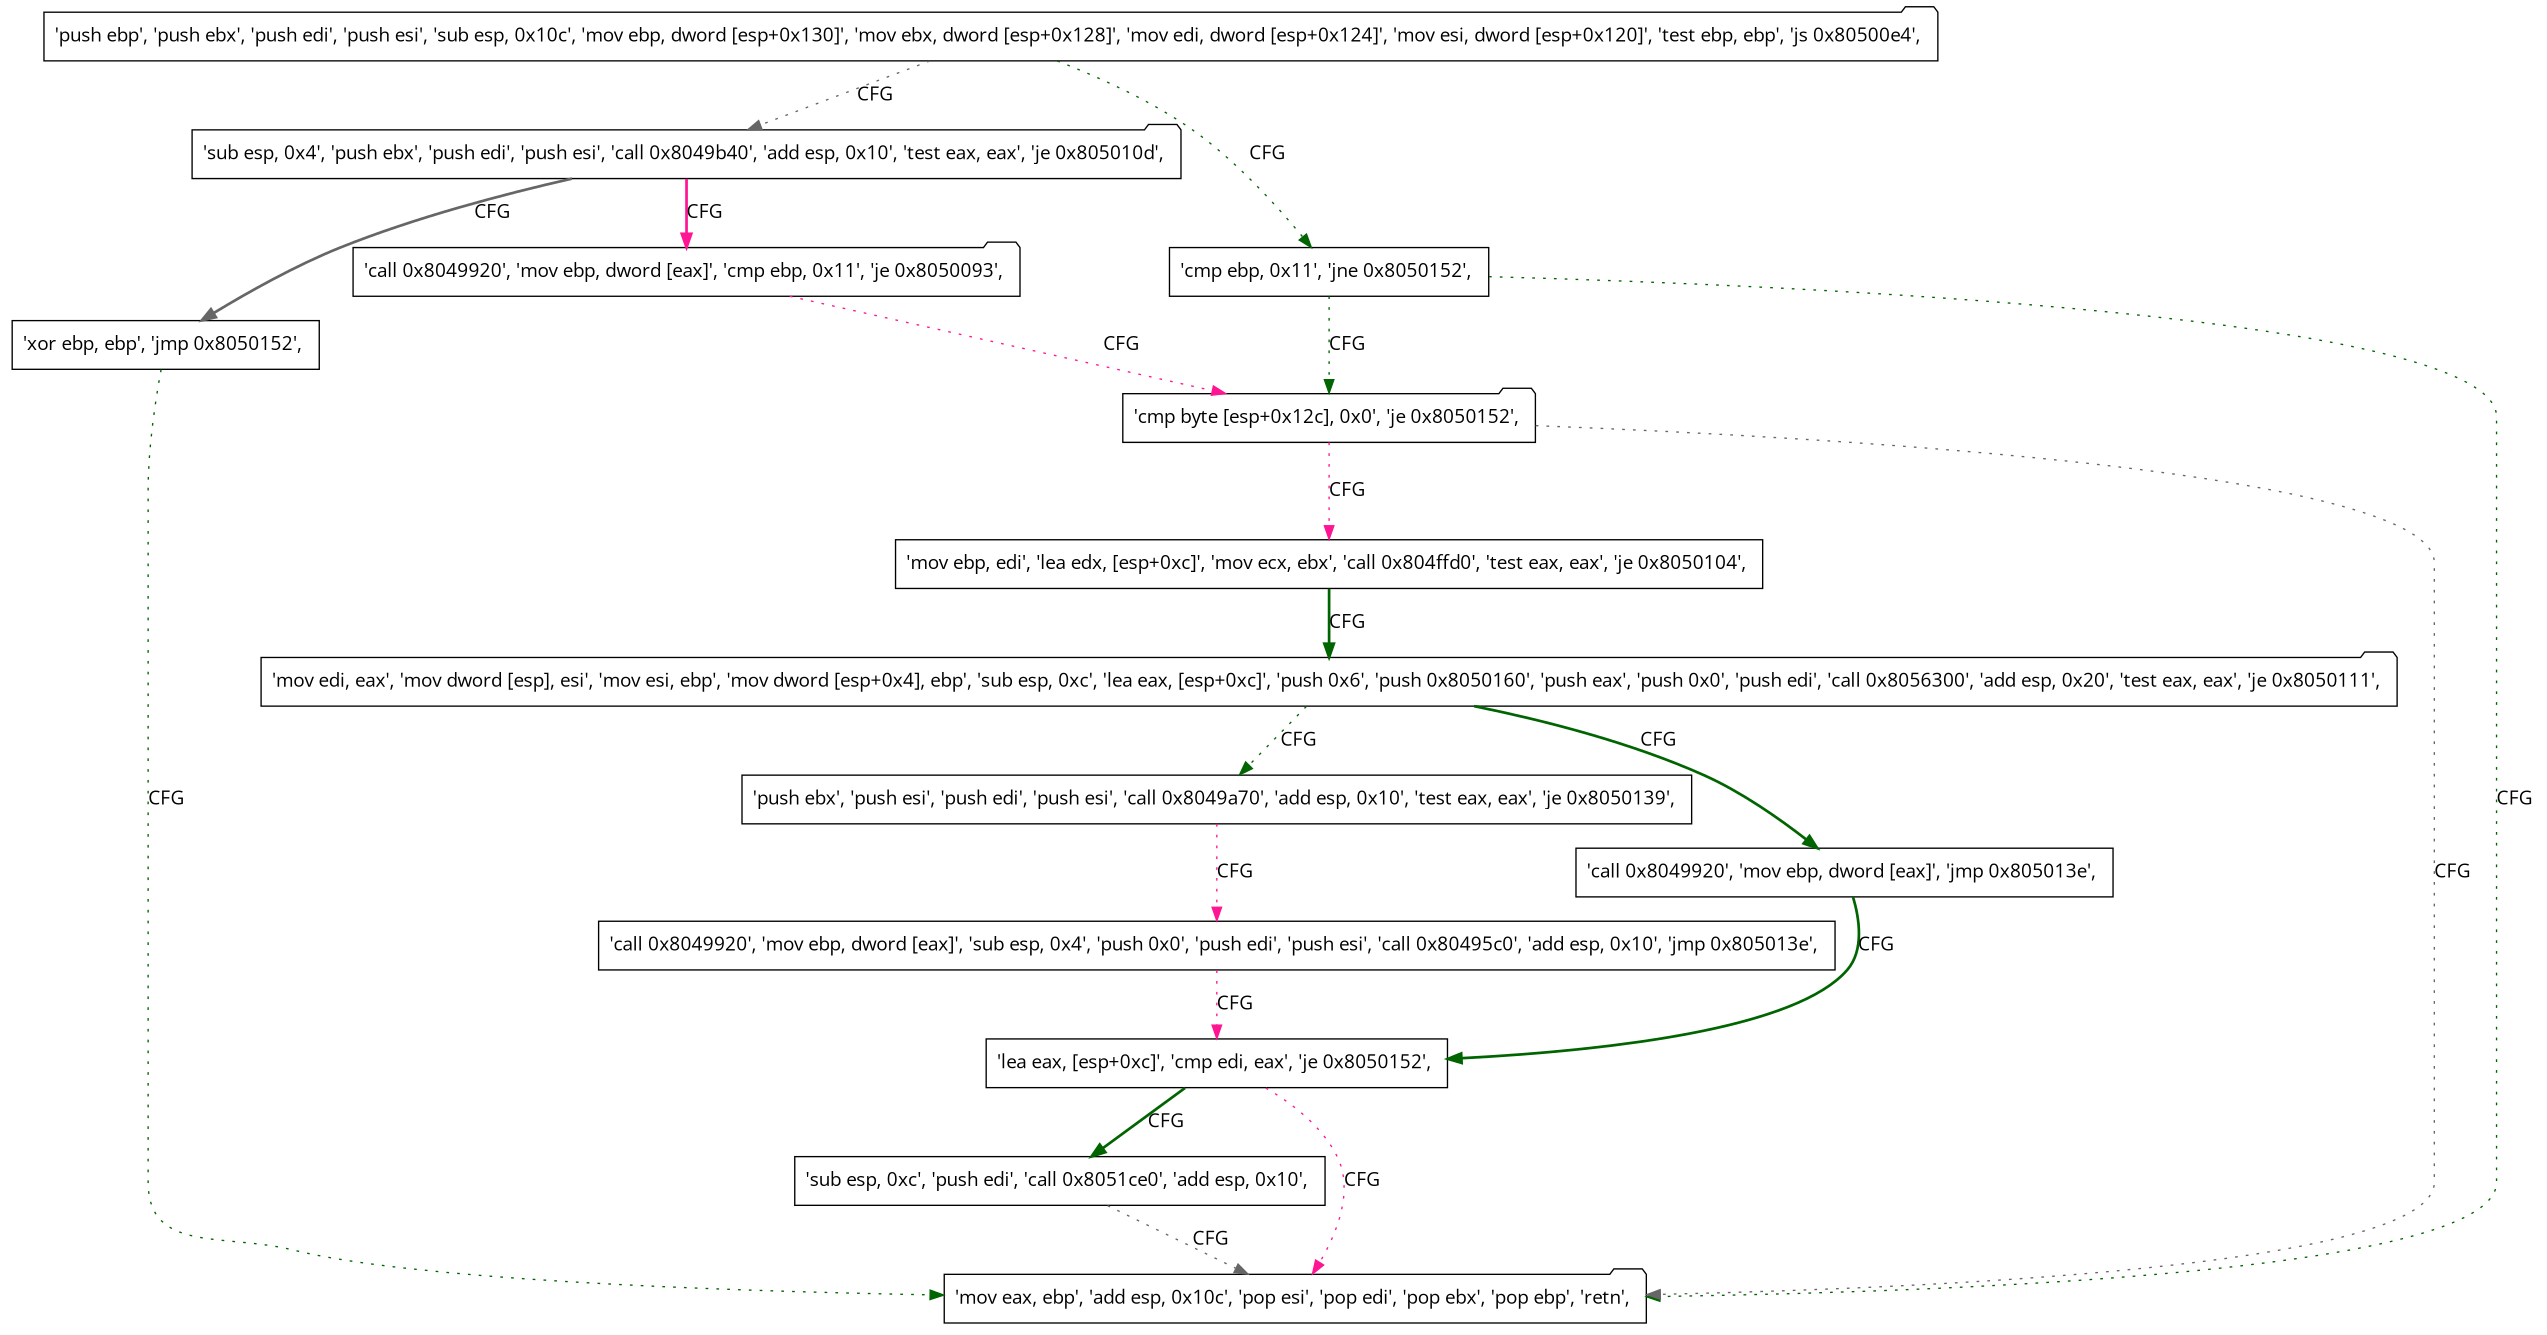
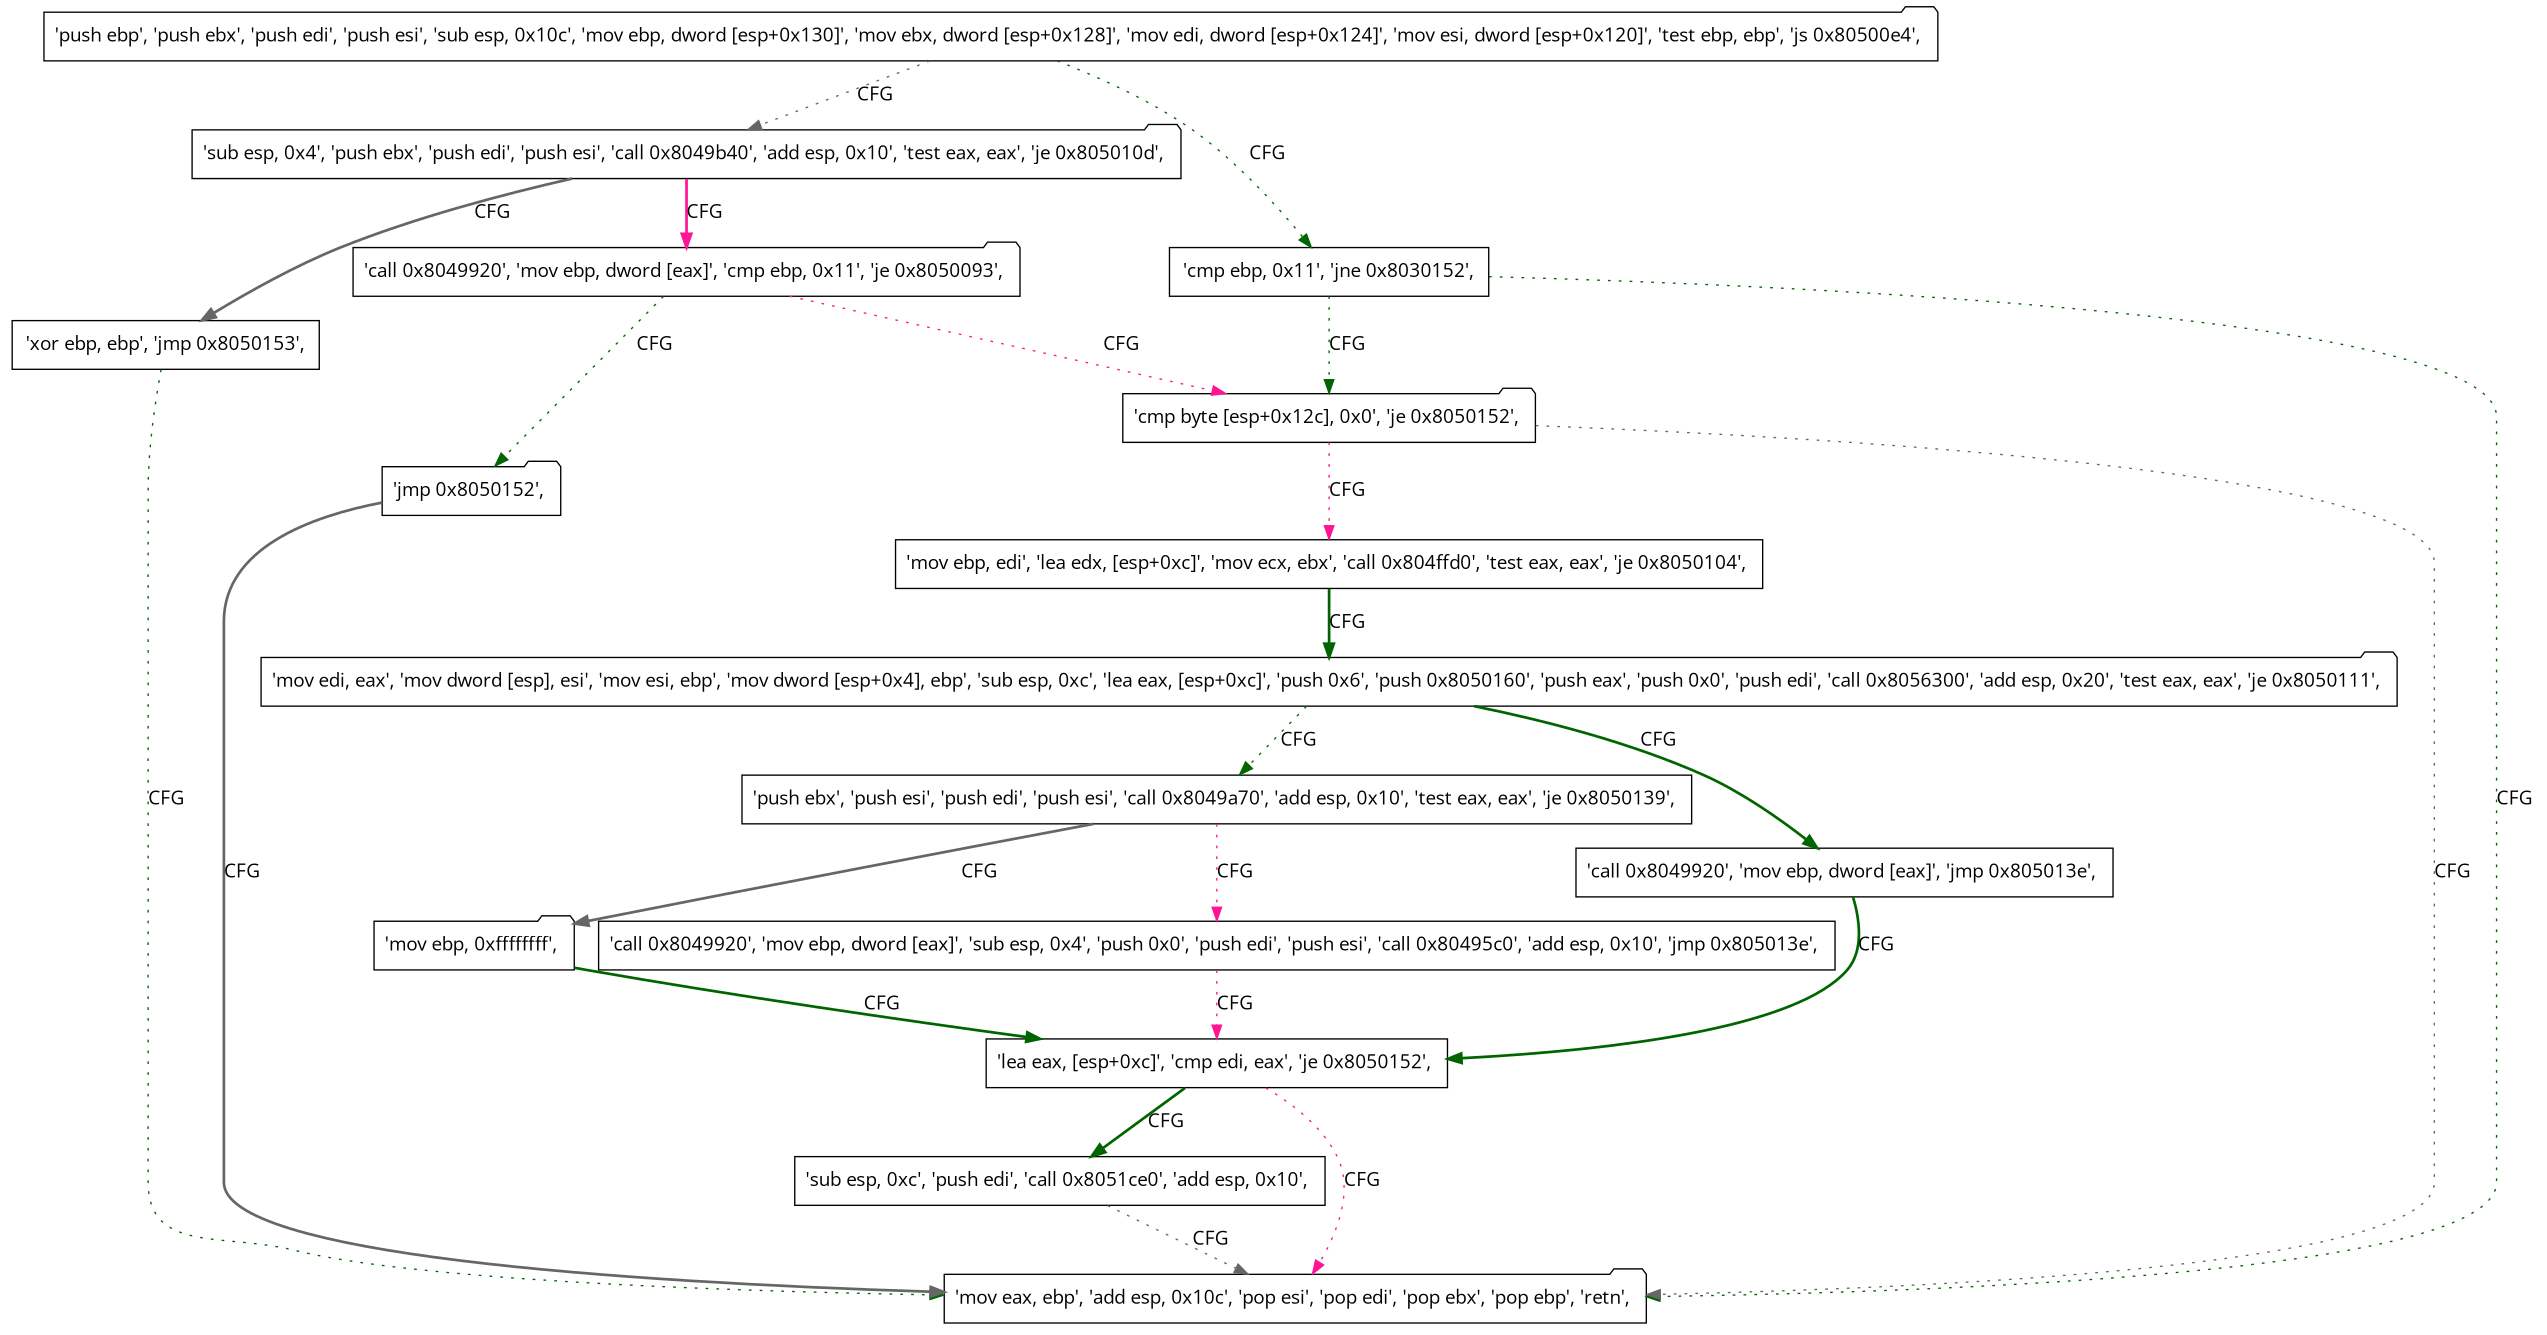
node "'cmp ebp, 0x11', 'jne 0x8050152',": label "'cmp ebp, 0x11', 'jne 0x8050152'," -> "'cmp ebp, 0x11', 'jne 0x8030152',"
node "'xor ebp, ebp', 'jmp 0x8050152',": label "'xor ebp, ebp', 'jmp 0x8050152'," -> "'xor ebp, ebp', 'jmp 0x8050153',"
node "'jmp 0x8050152',": added
node "'mov ebp, 0xffffffff',": added
